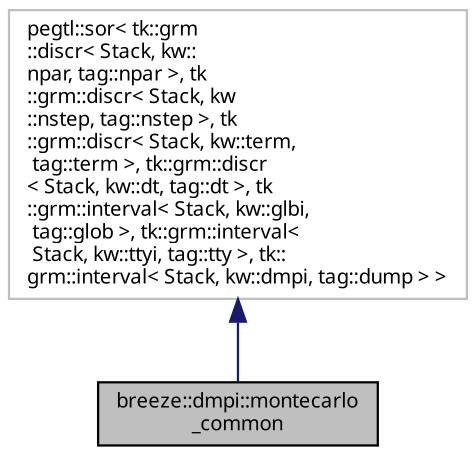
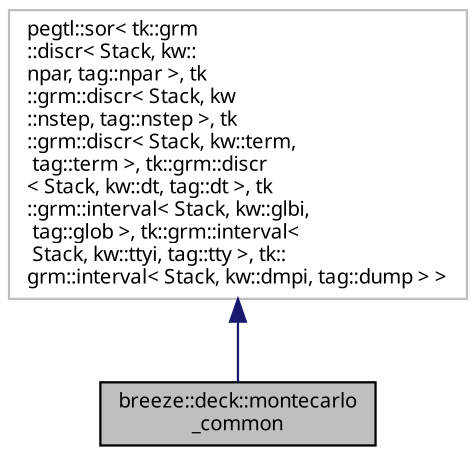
node "breeze::dmpi::montecarlo _common": label "breeze::dmpi::montecarlo _common" -> "breeze::deck::montecarlo _common"
